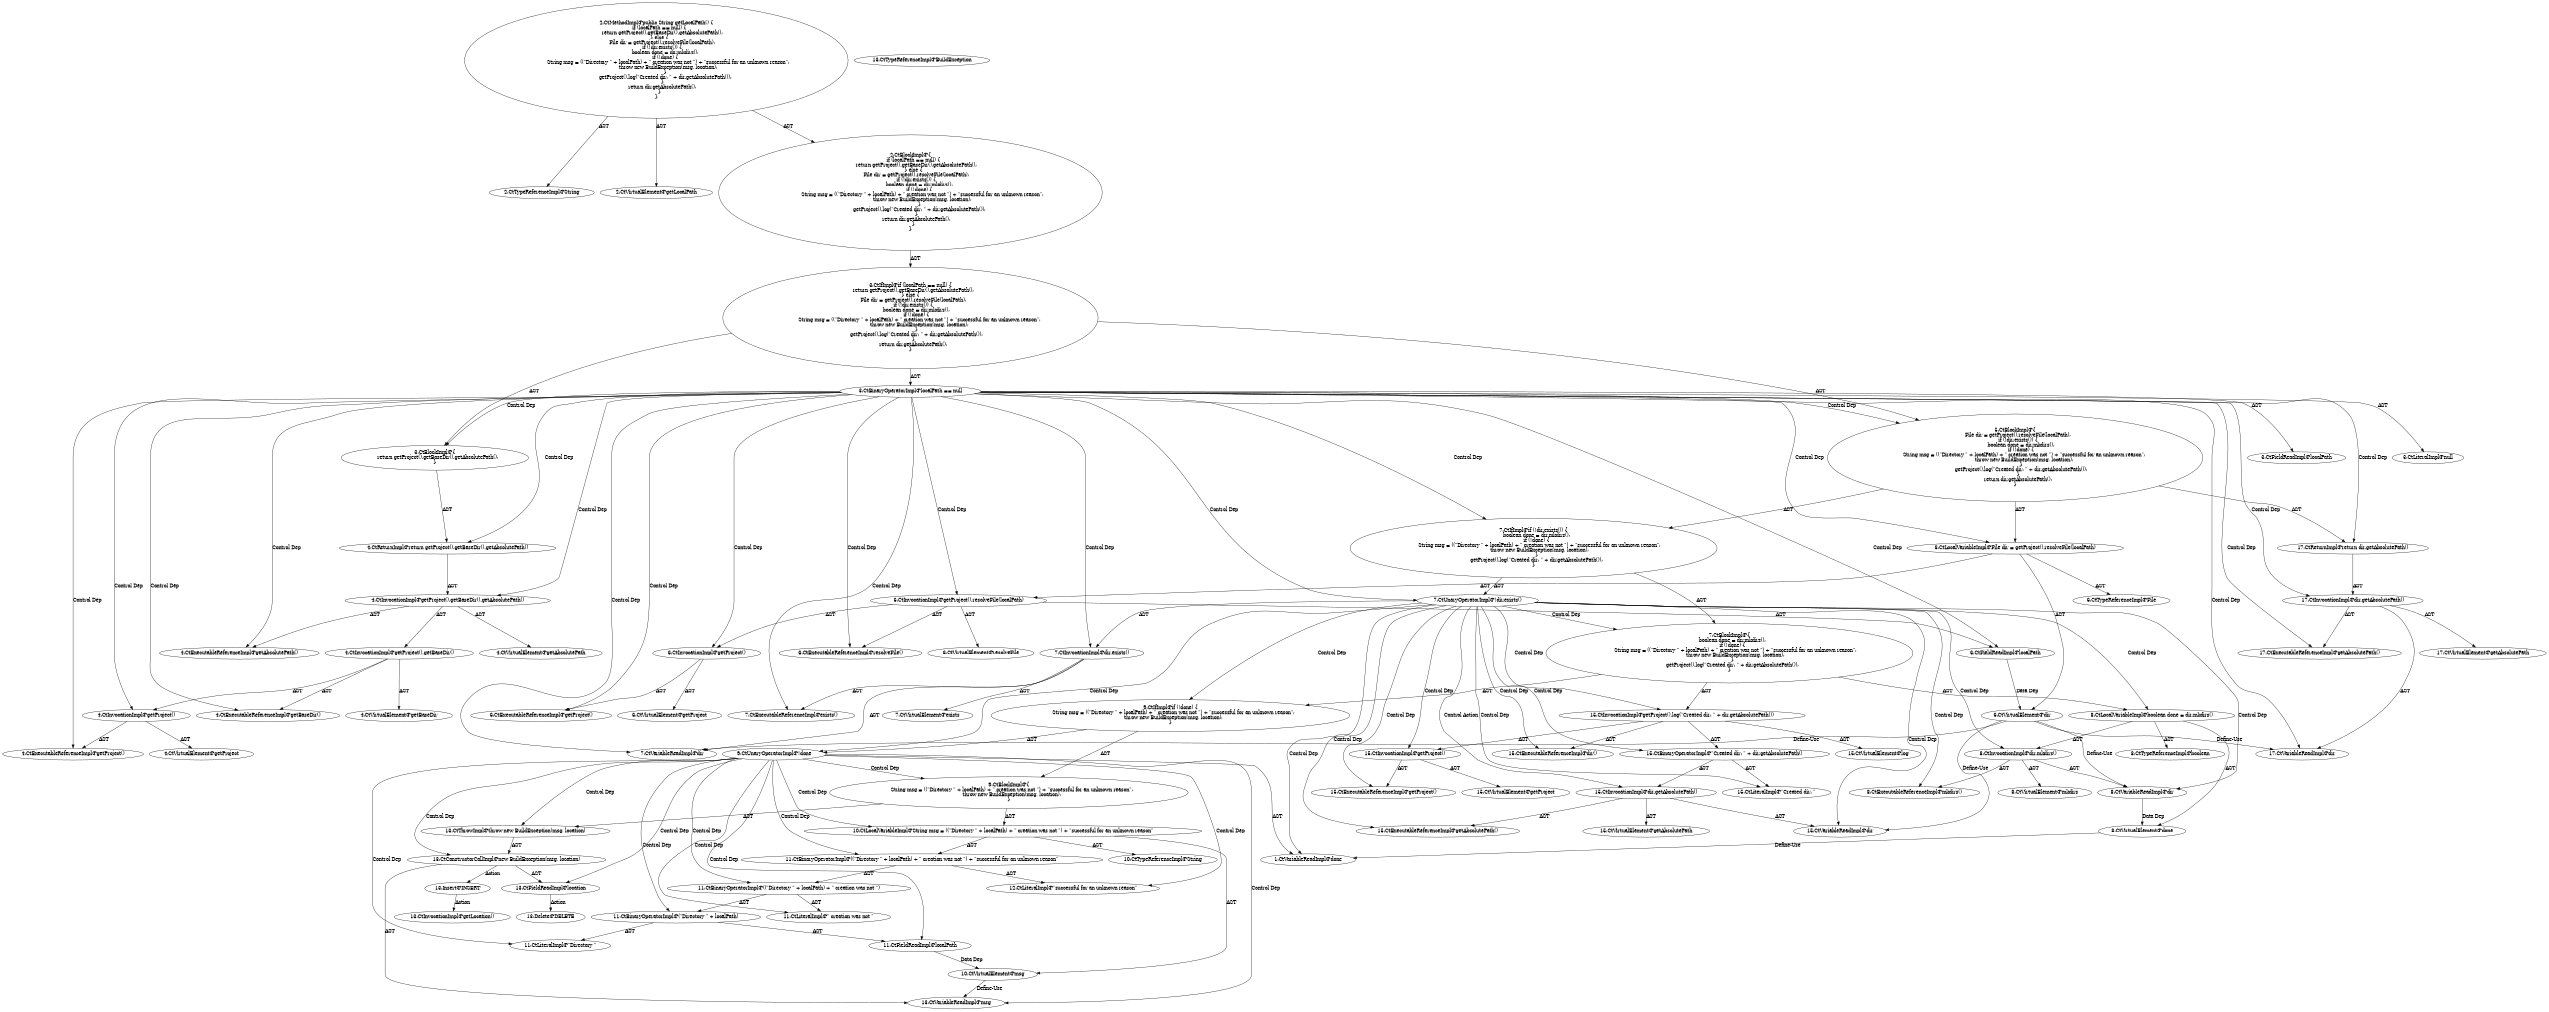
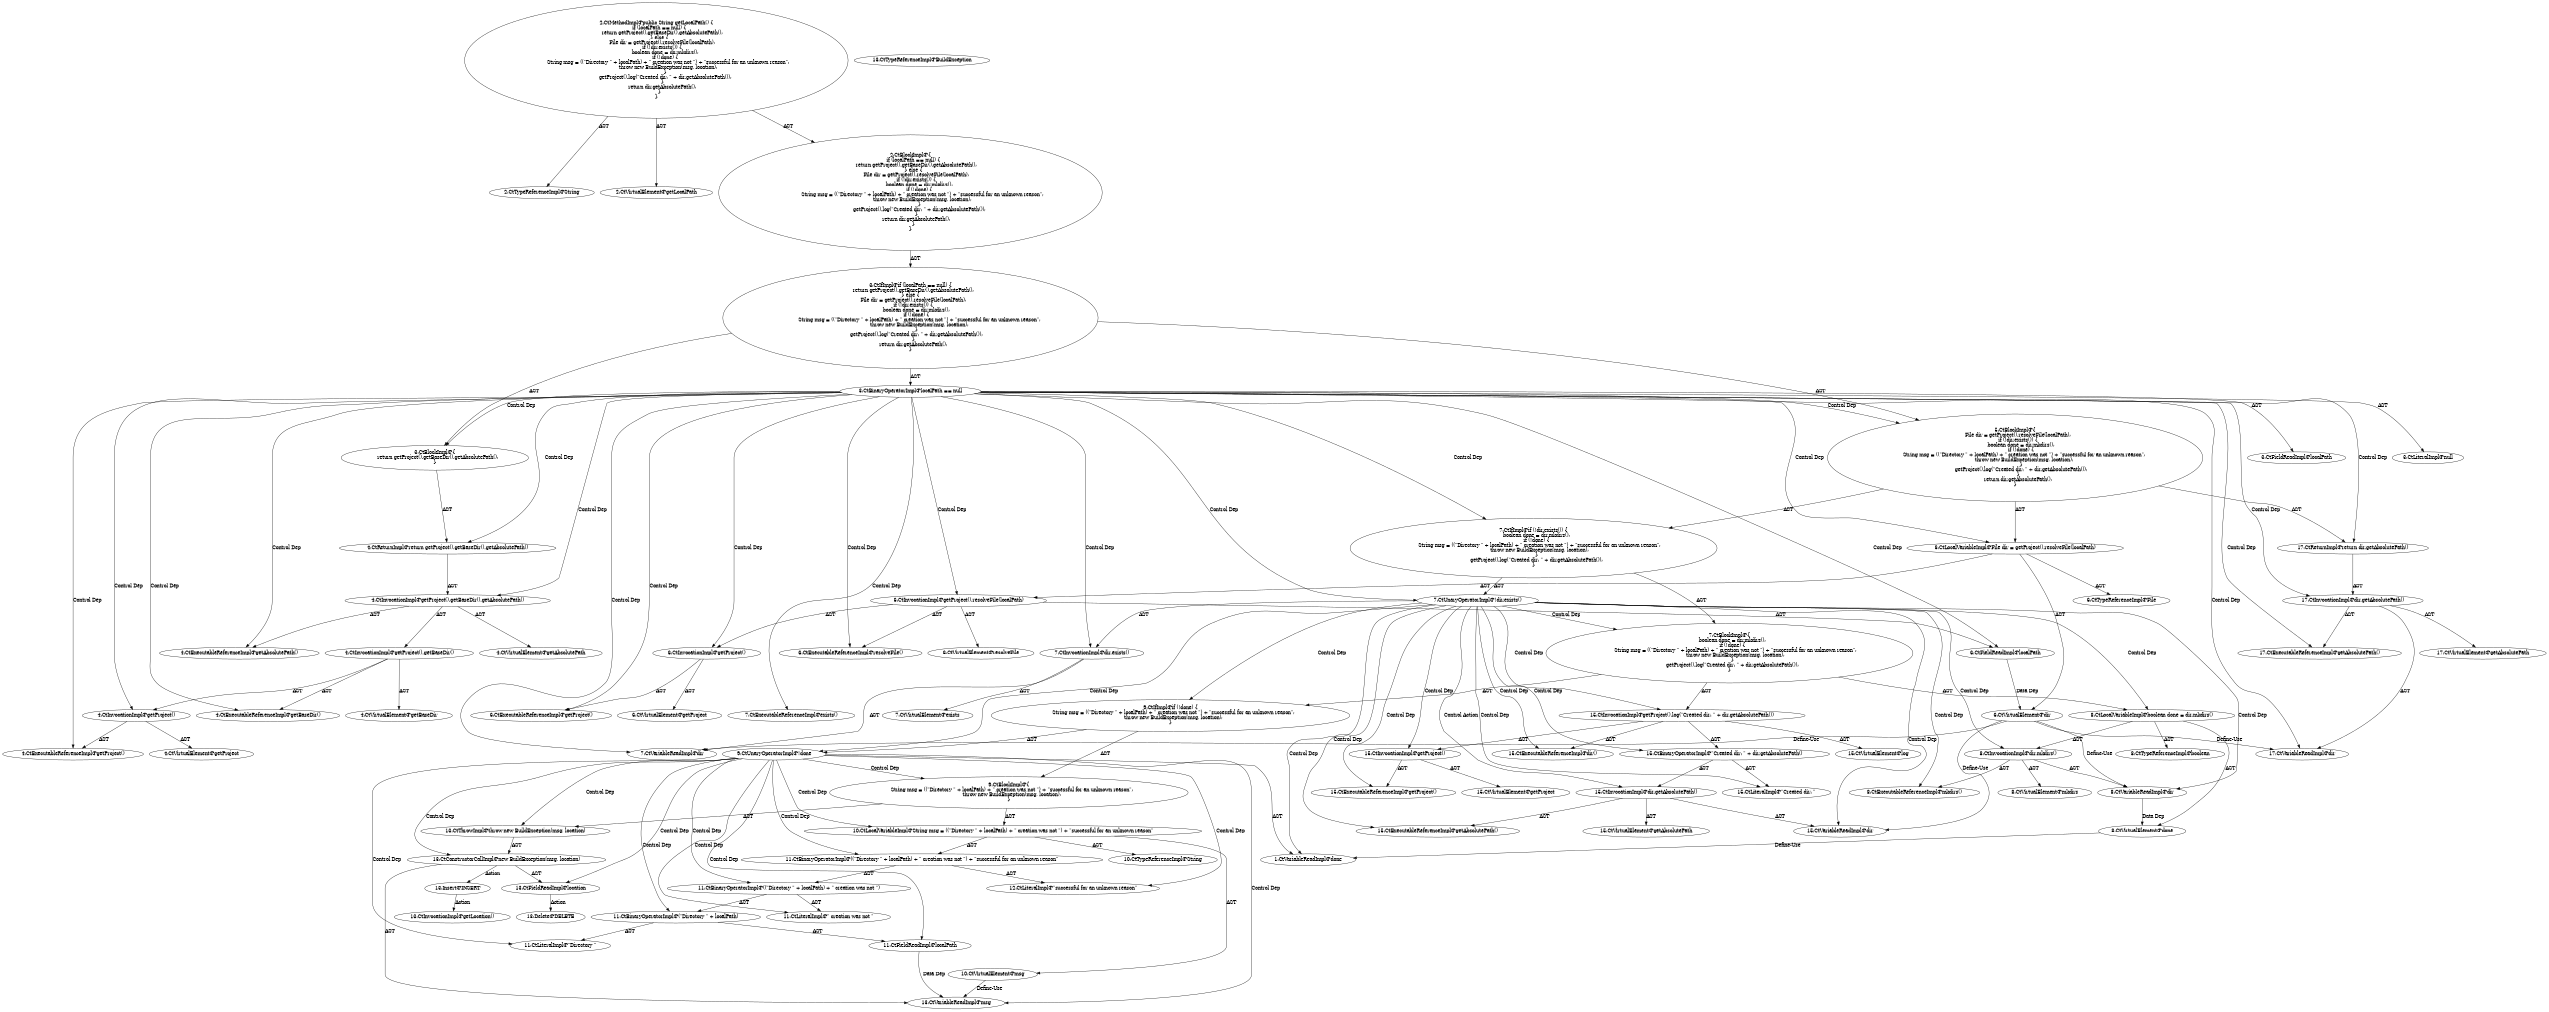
edge "7:CtInvocationImpl@dir.exists()" -> "7:CtExecutableReferenceImpl@exists()": removed, label "AST"
edge "11:CtFieldReadImpl@localPath" -> "10:CtVirtualElement@msg": now "11:CtFieldReadImpl@localPath" -> "13:CtVariableReadImpl@msg"
